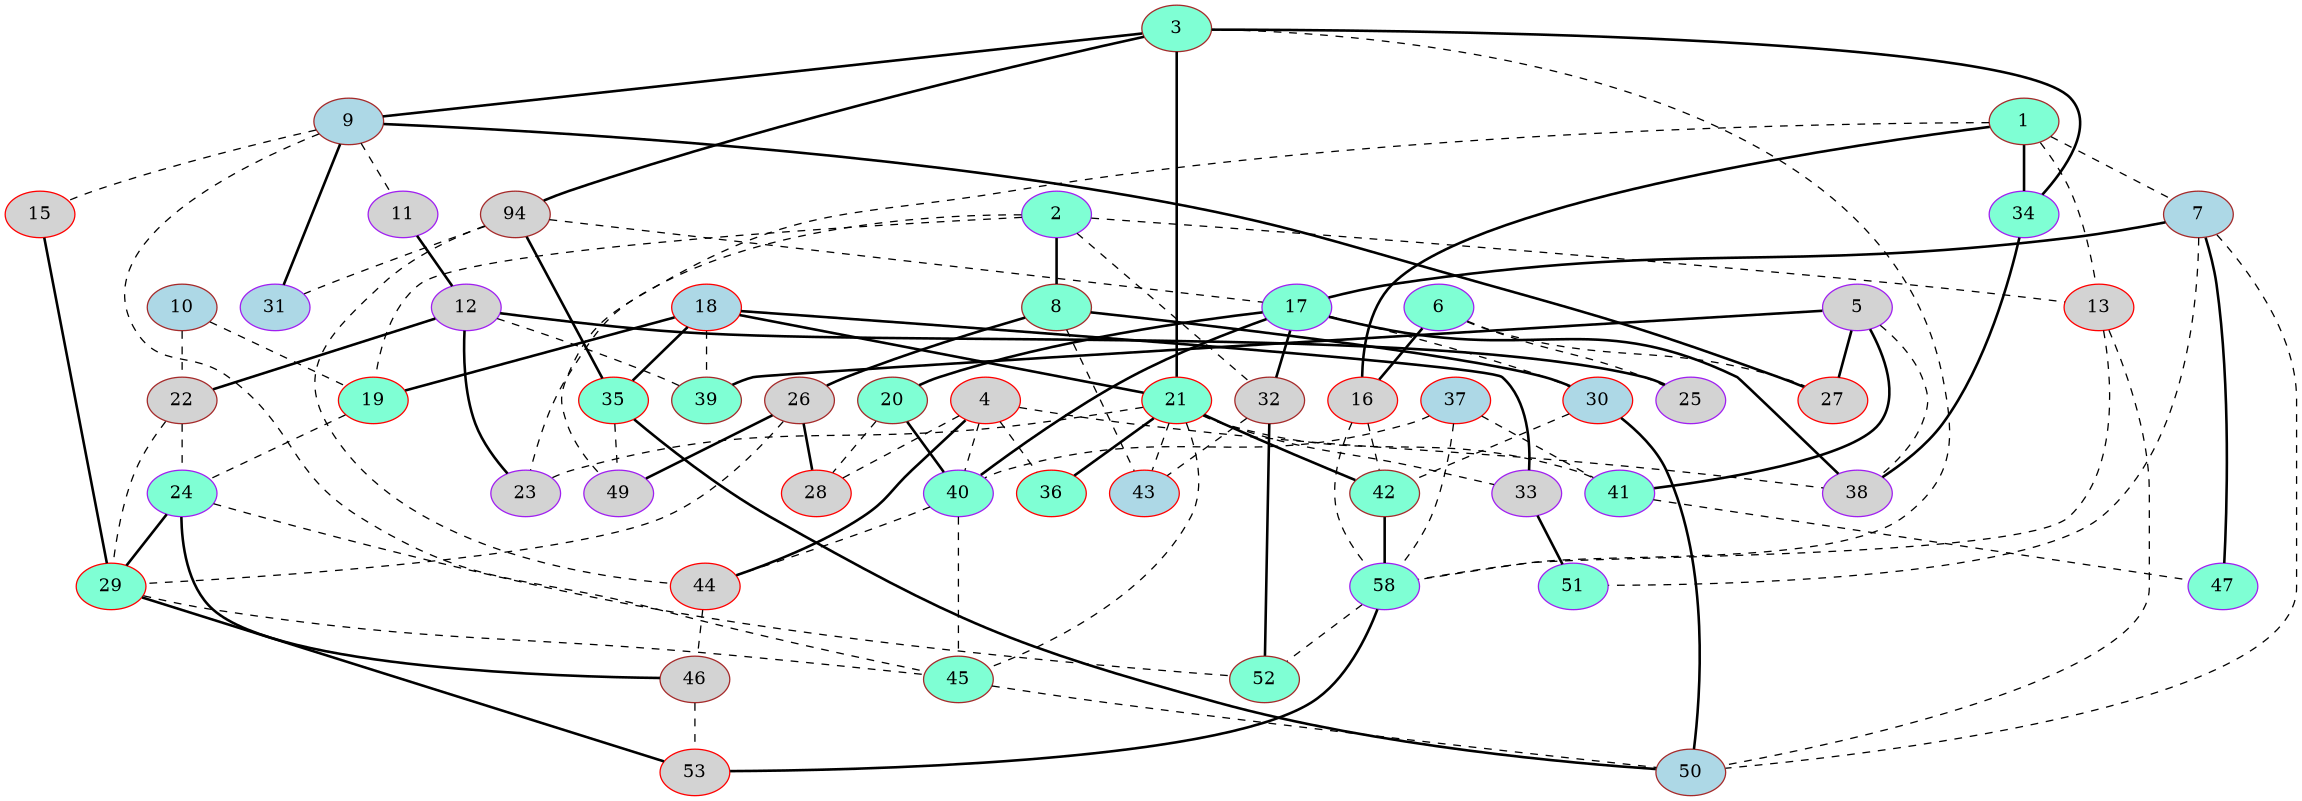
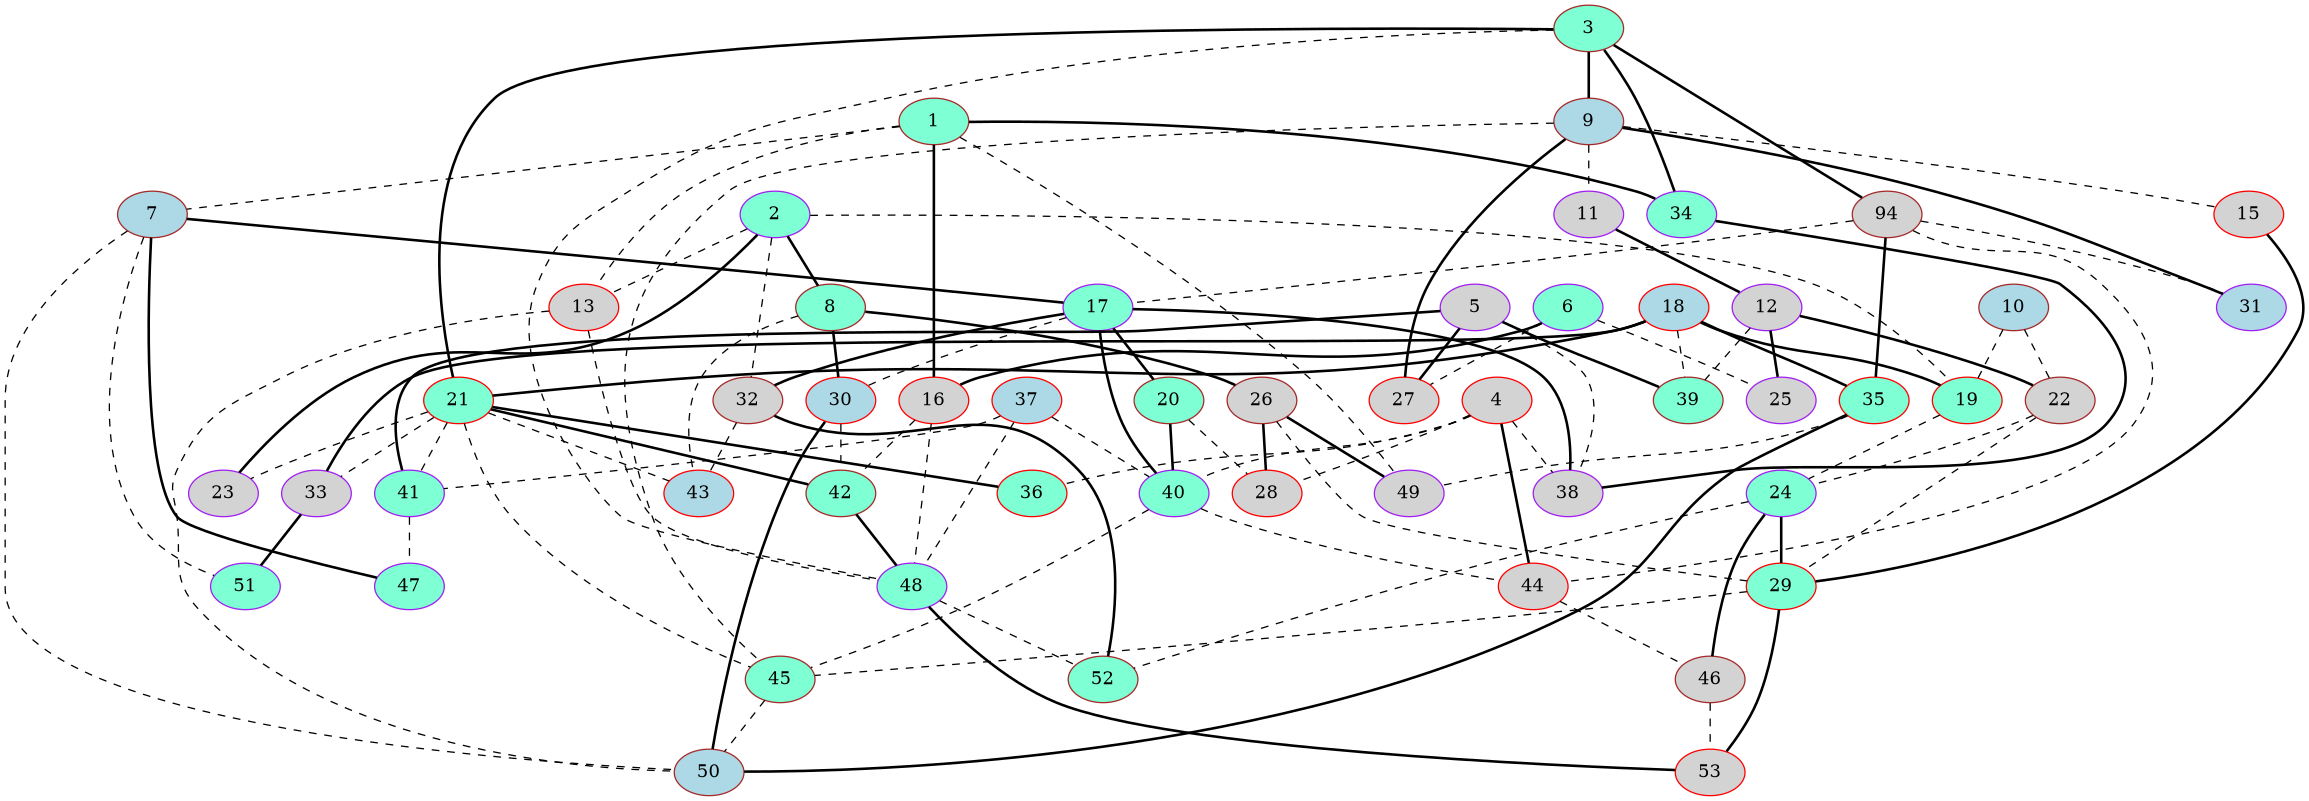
edge "2" -- "23": style dashed -> bold
edge "12" -- "23": removed
node "58": label "58" -> "48"
